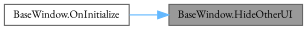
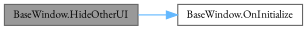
edge "BaseWindow.OnInitialize" -> "BaseWindow.HideOtherUI": reversed
